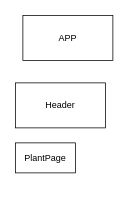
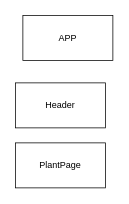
node "PlantPage": size 60x30 -> 90x45
